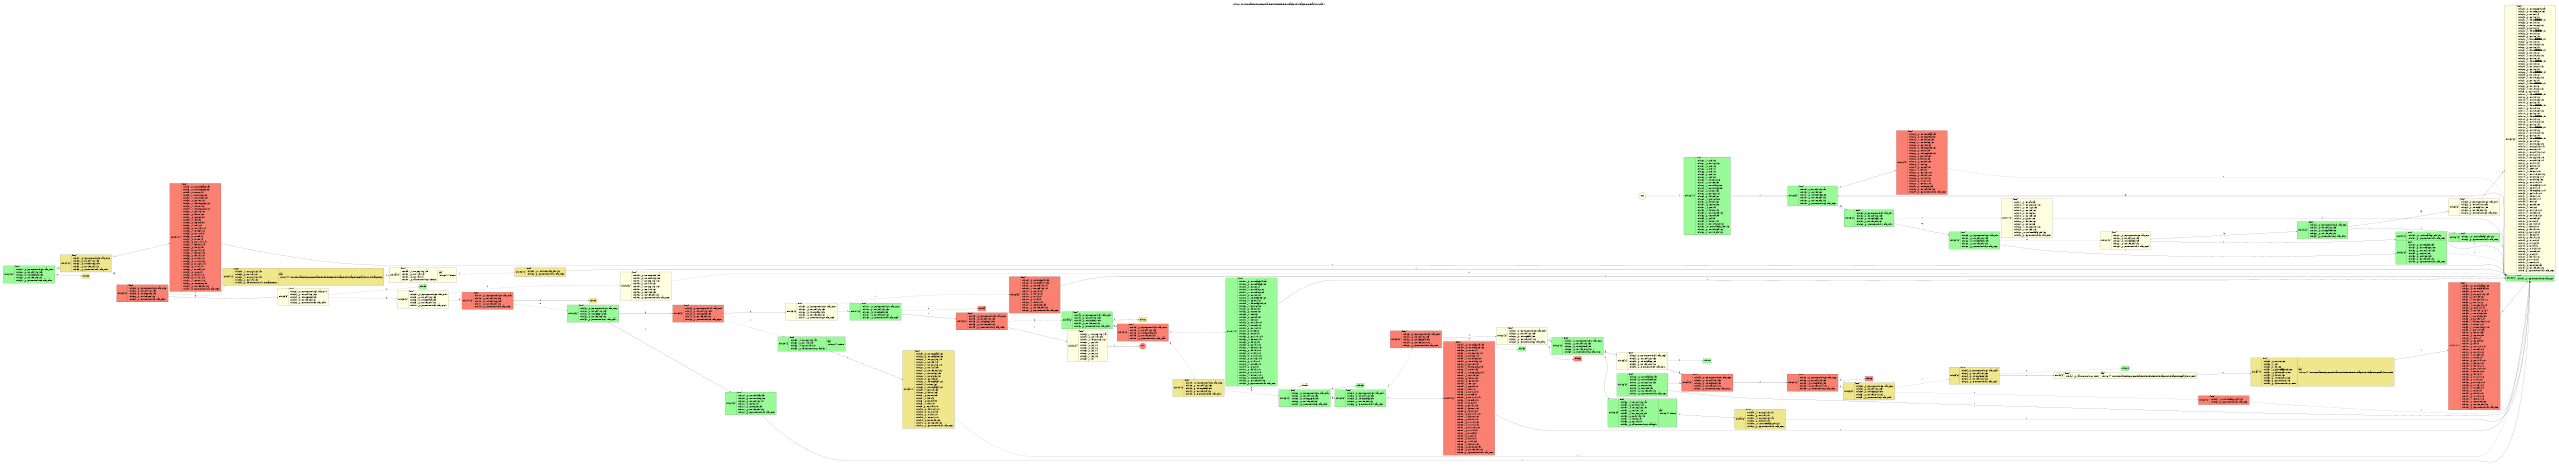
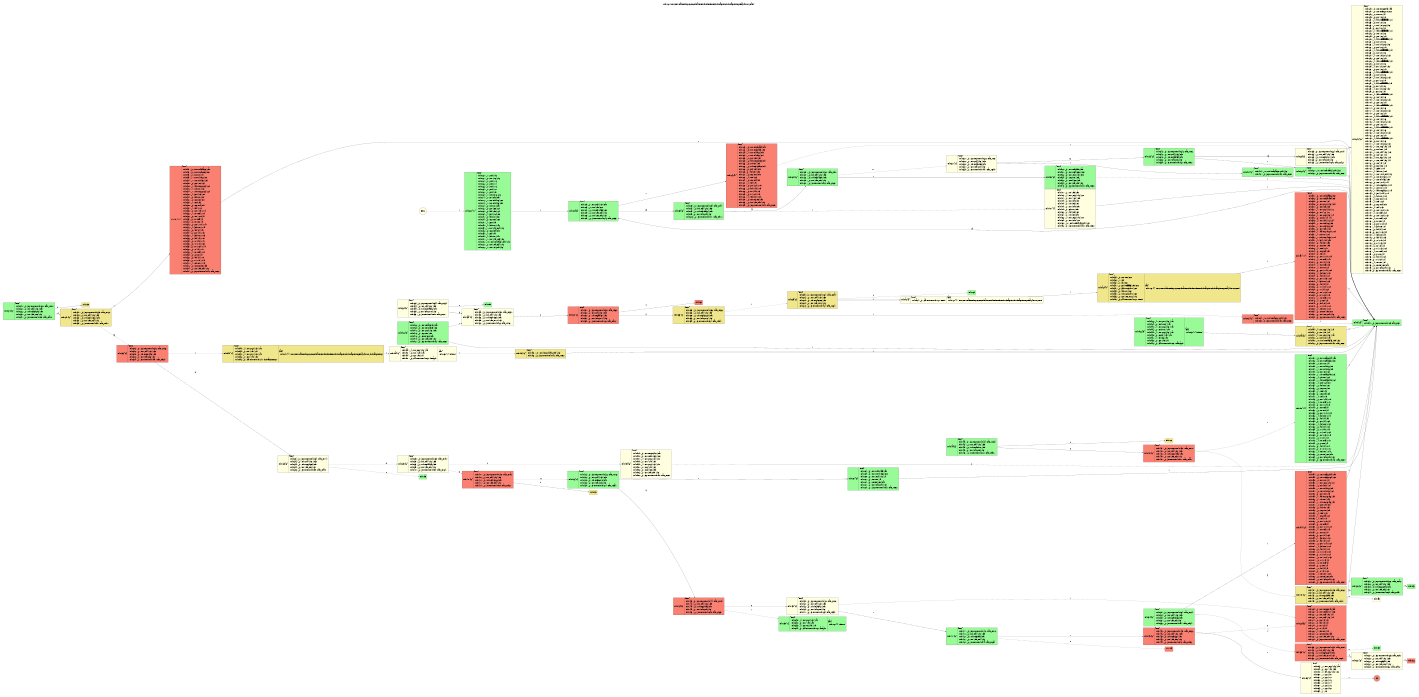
edge "0x401493 [28]" -> "0x4014af [28]": now "0x401493 [28]" -> "0x40165d [53]"
node "0x401573 [28]": removed
node "0x4015ab [28]": fillcolor salmon -> lightyellow
node "0x4018ae [111]": removed
edge "0x401503 [28]" -> "0x40151f [28]": removed, label "5"
